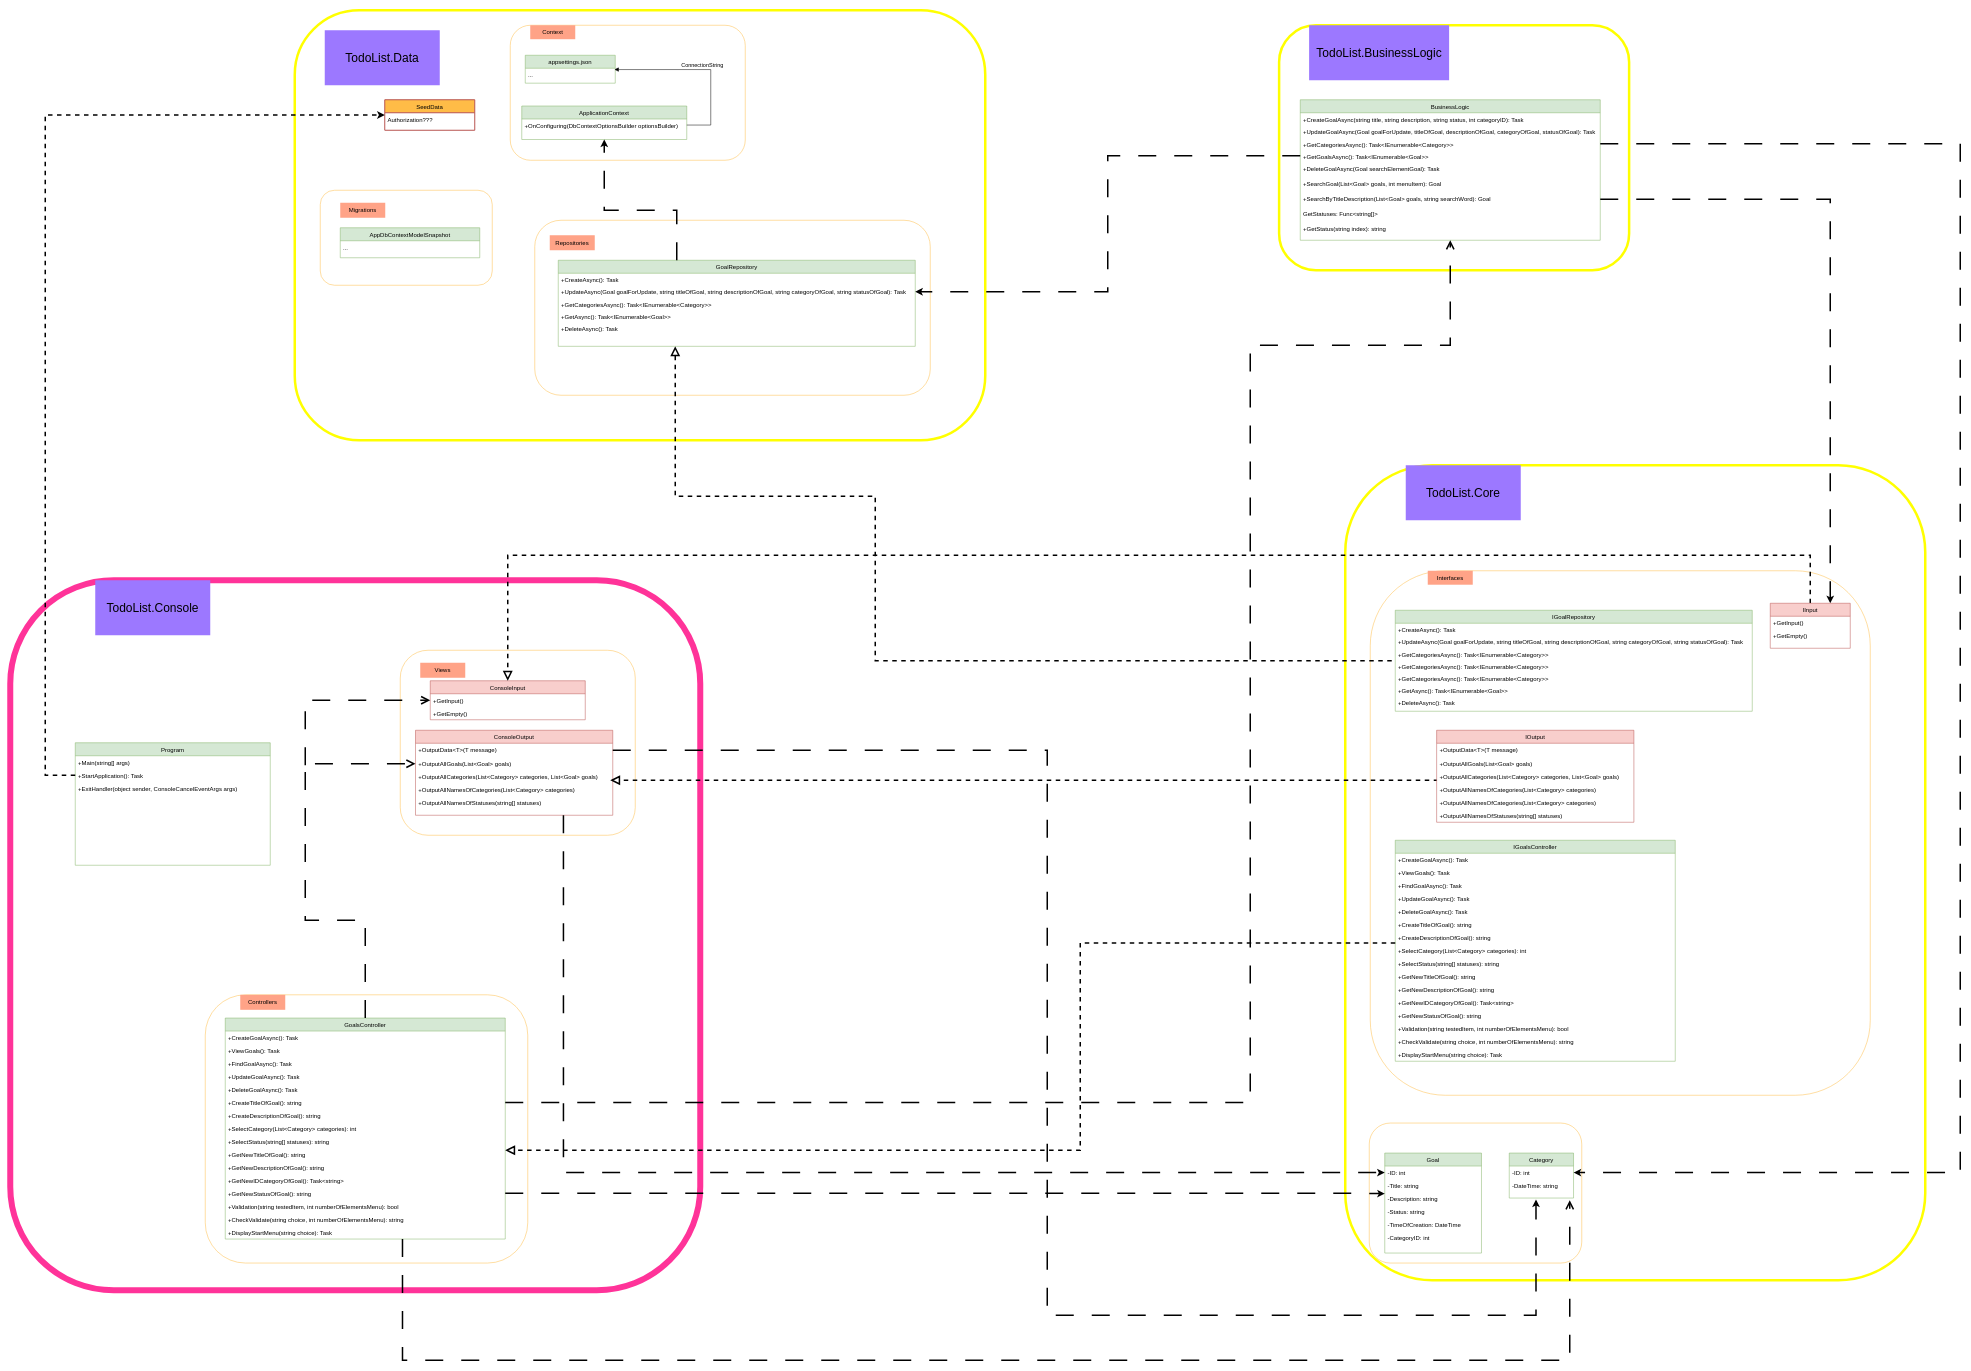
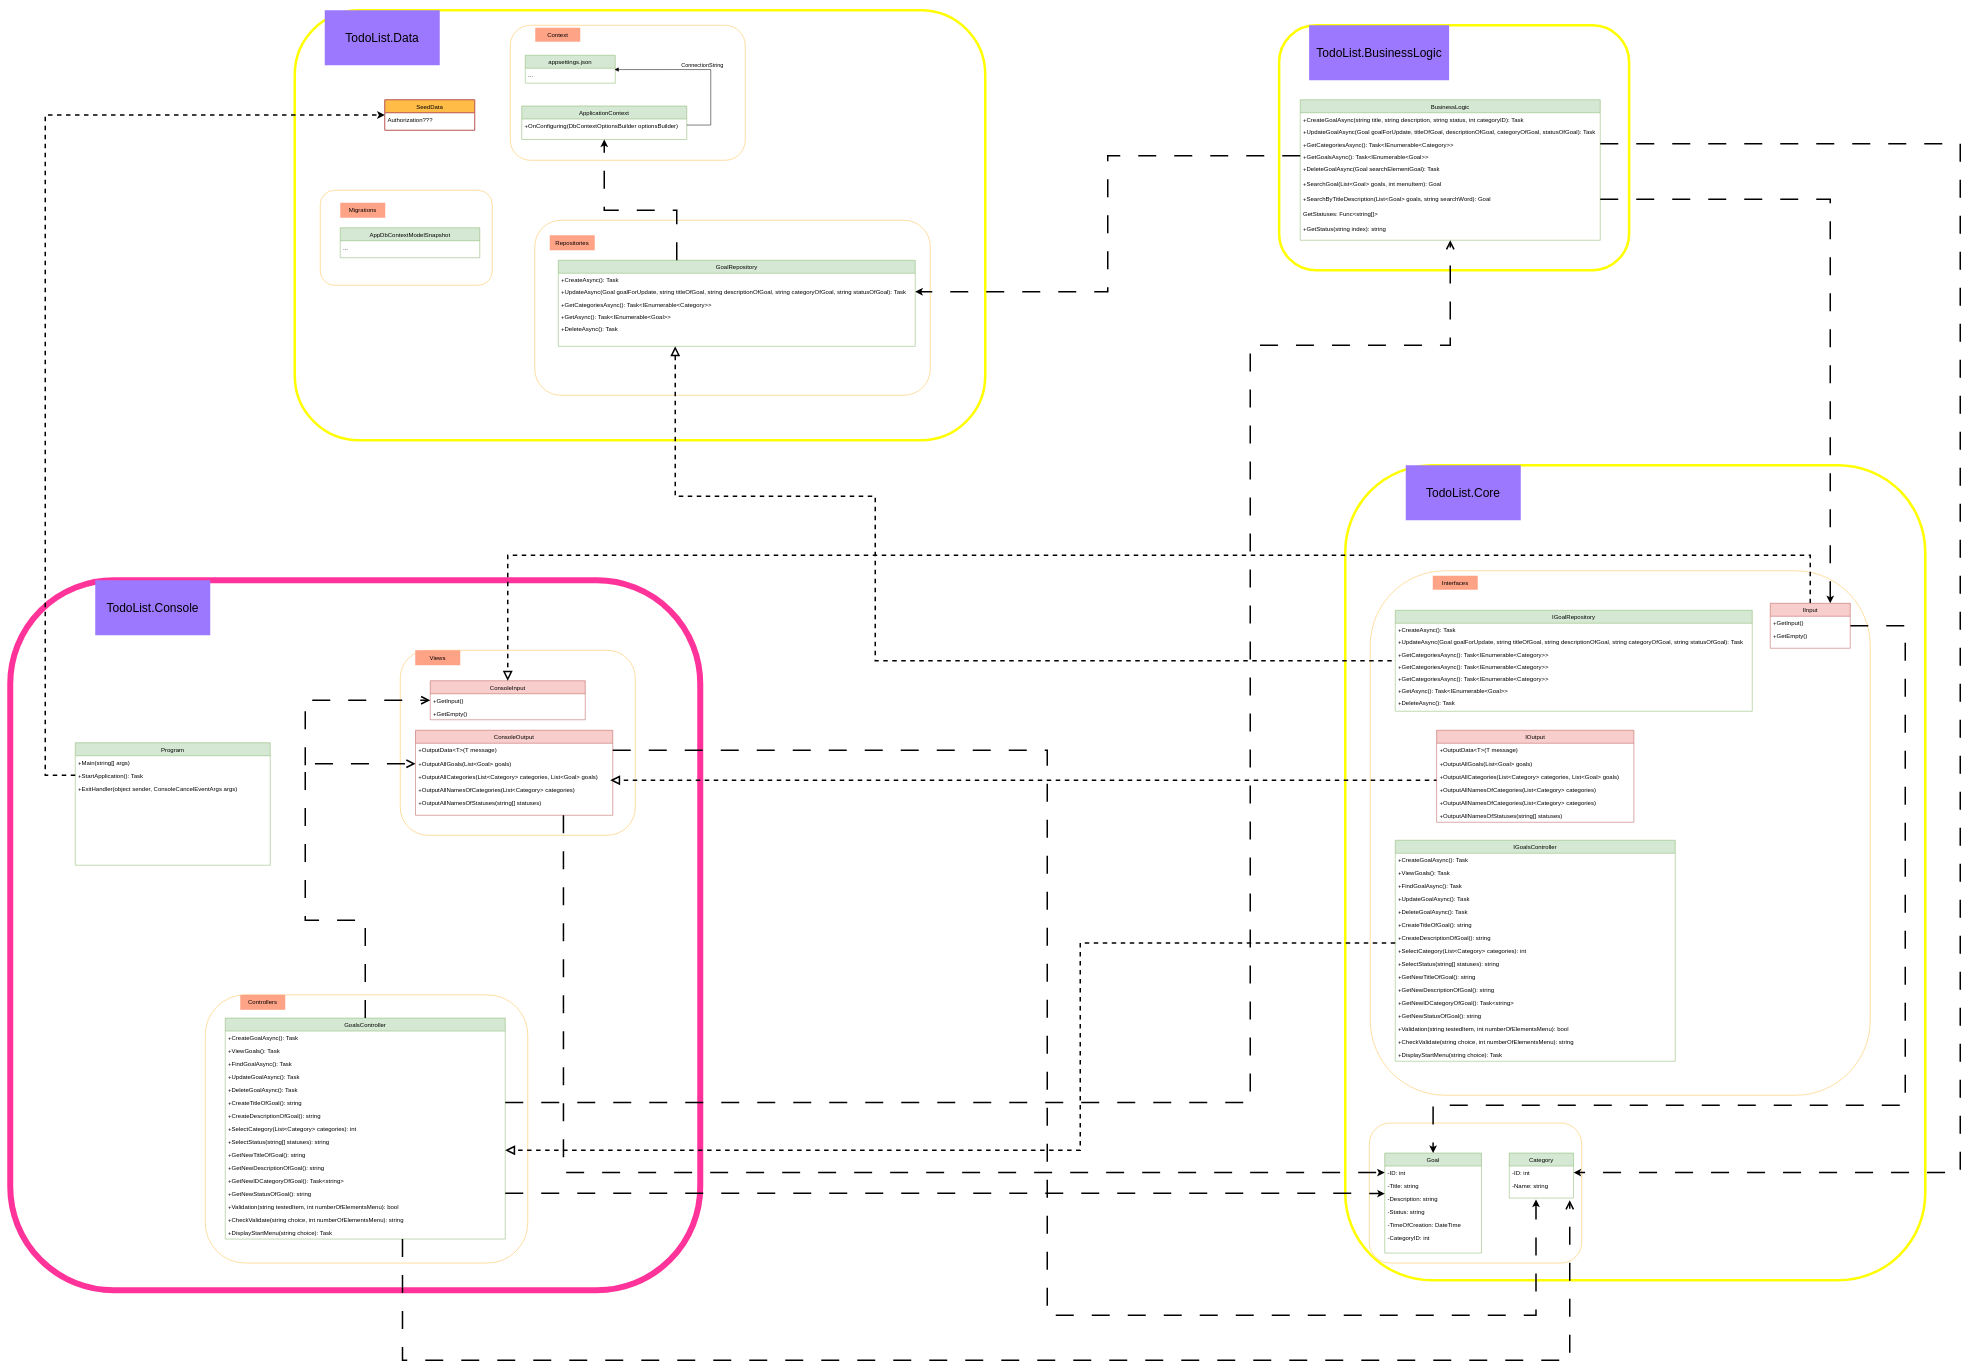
node "Context": moved (553, 32) -> (558, 35)
node "TodoList.Data": moved (382, 58) -> (382, 38)
node "Interfaces": moved (1450, 578) -> (1455, 583)
edge "IInput" -> "Goal": added
node "Views": moved (443, 670) -> (438, 658)
node "-DateTime: string": label "-DateTime: string" -> "-Name: string"
